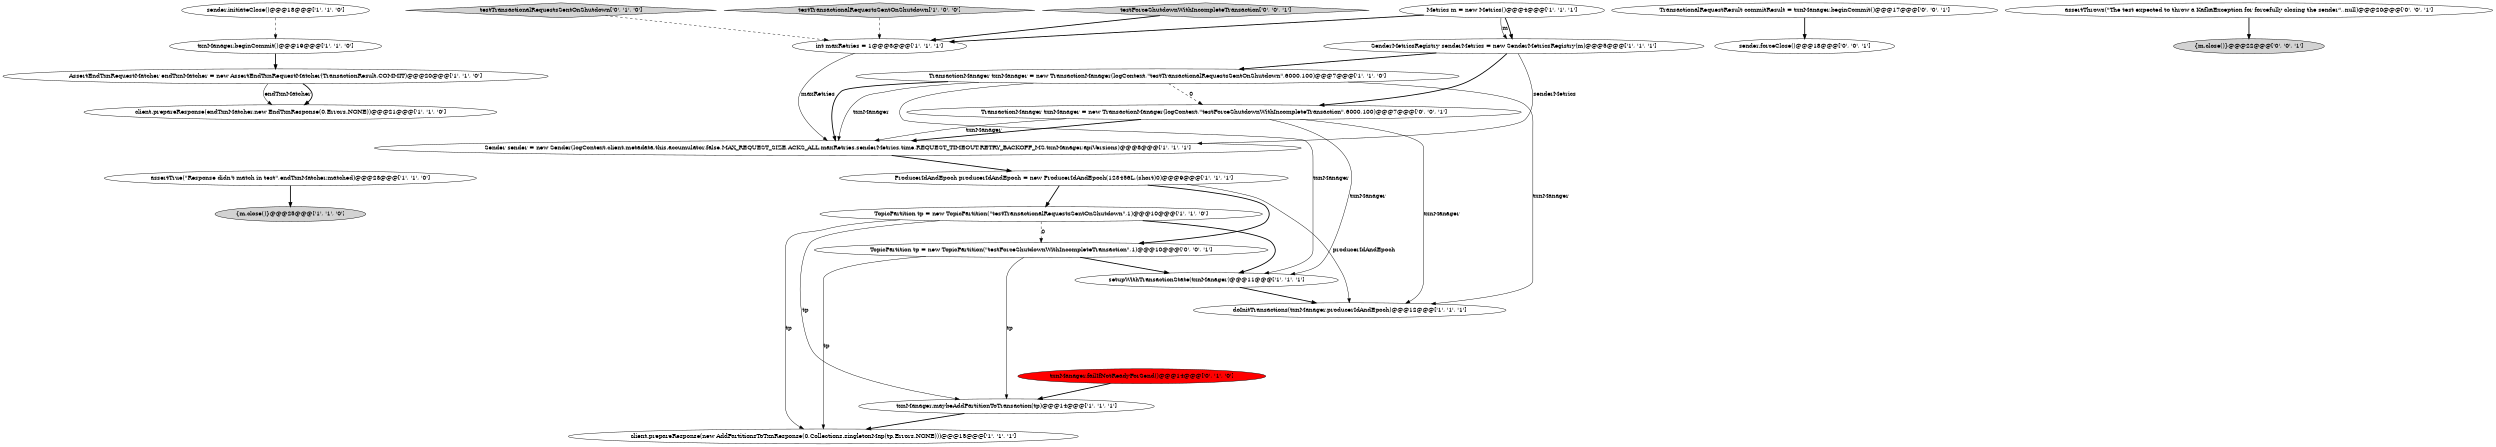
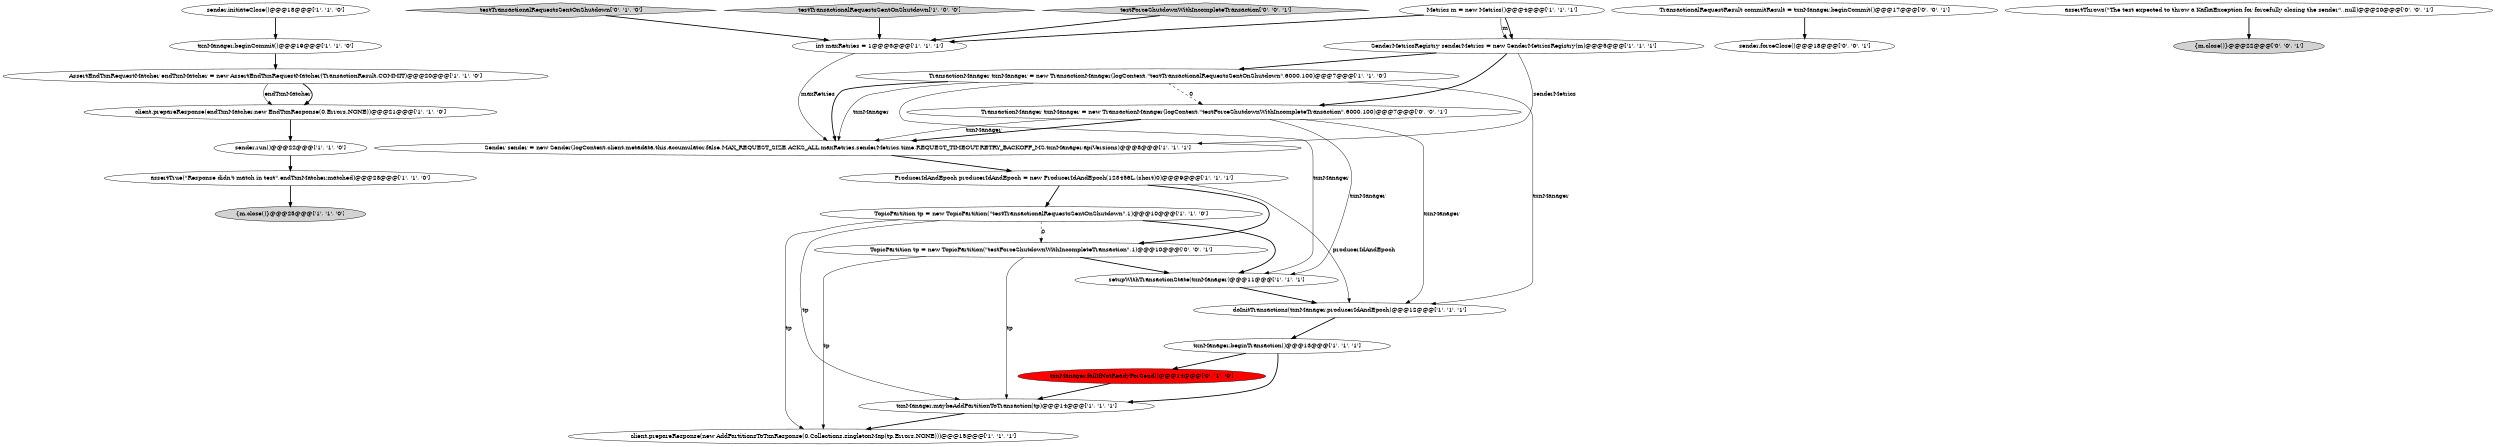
edge "sender.initiateClose()@@@18@@@['1', '1', '0']" -> "txnManager.beginCommit()@@@19@@@['1', '1', '0']": style dashed -> bold
edge "testTransactionalRequestsSentOnShutdown['1', '0', '0']" -> "int maxRetries = 1@@@3@@@['1', '1', '1']": style dashed -> bold
edge "testTransactionalRequestsSentOnShutdown['0', '1', '0']" -> "int maxRetries = 1@@@3@@@['1', '1', '1']": style dashed -> bold
node "sender.run()@@@22@@@['1', '1', '0']": added
node "txnManager.beginTransaction()@@@13@@@['1', '1', '1']": added
